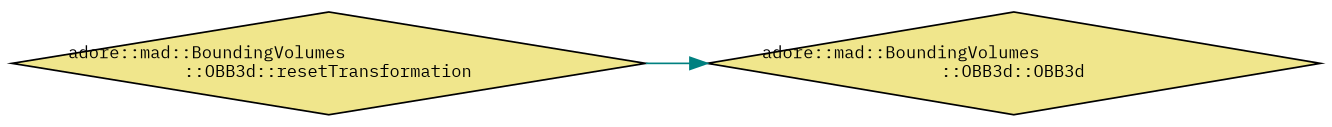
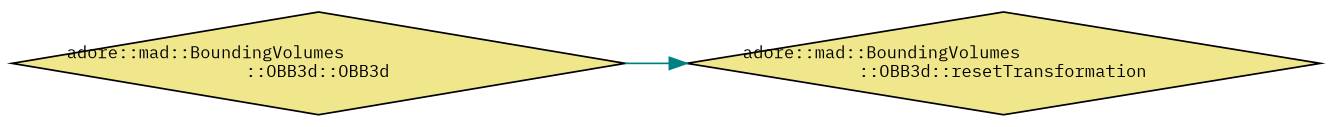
edge "adore::mad::BoundingVolumes ::OBB3d::resetTransformation" -> "adore::mad::BoundingVolumes ::OBB3d::OBB3d": reversed
